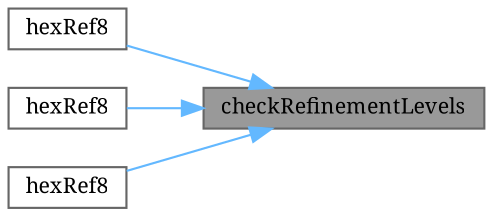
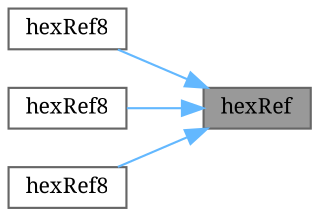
node "checkRefinementLevels": label "checkRefinementLevels" -> "hexRef"
